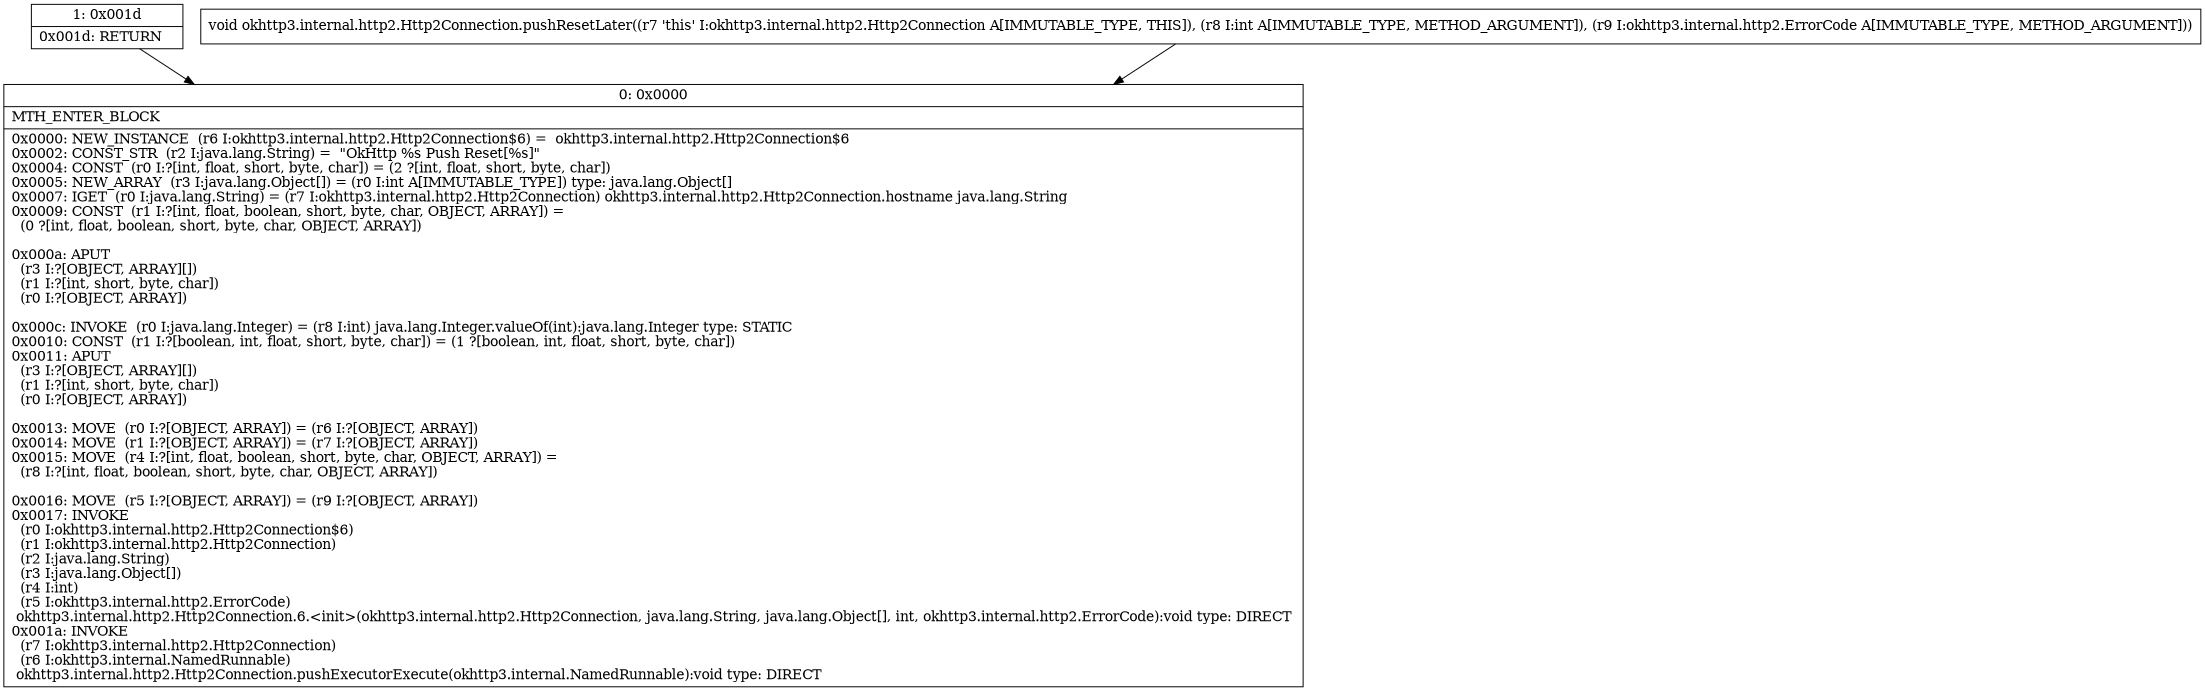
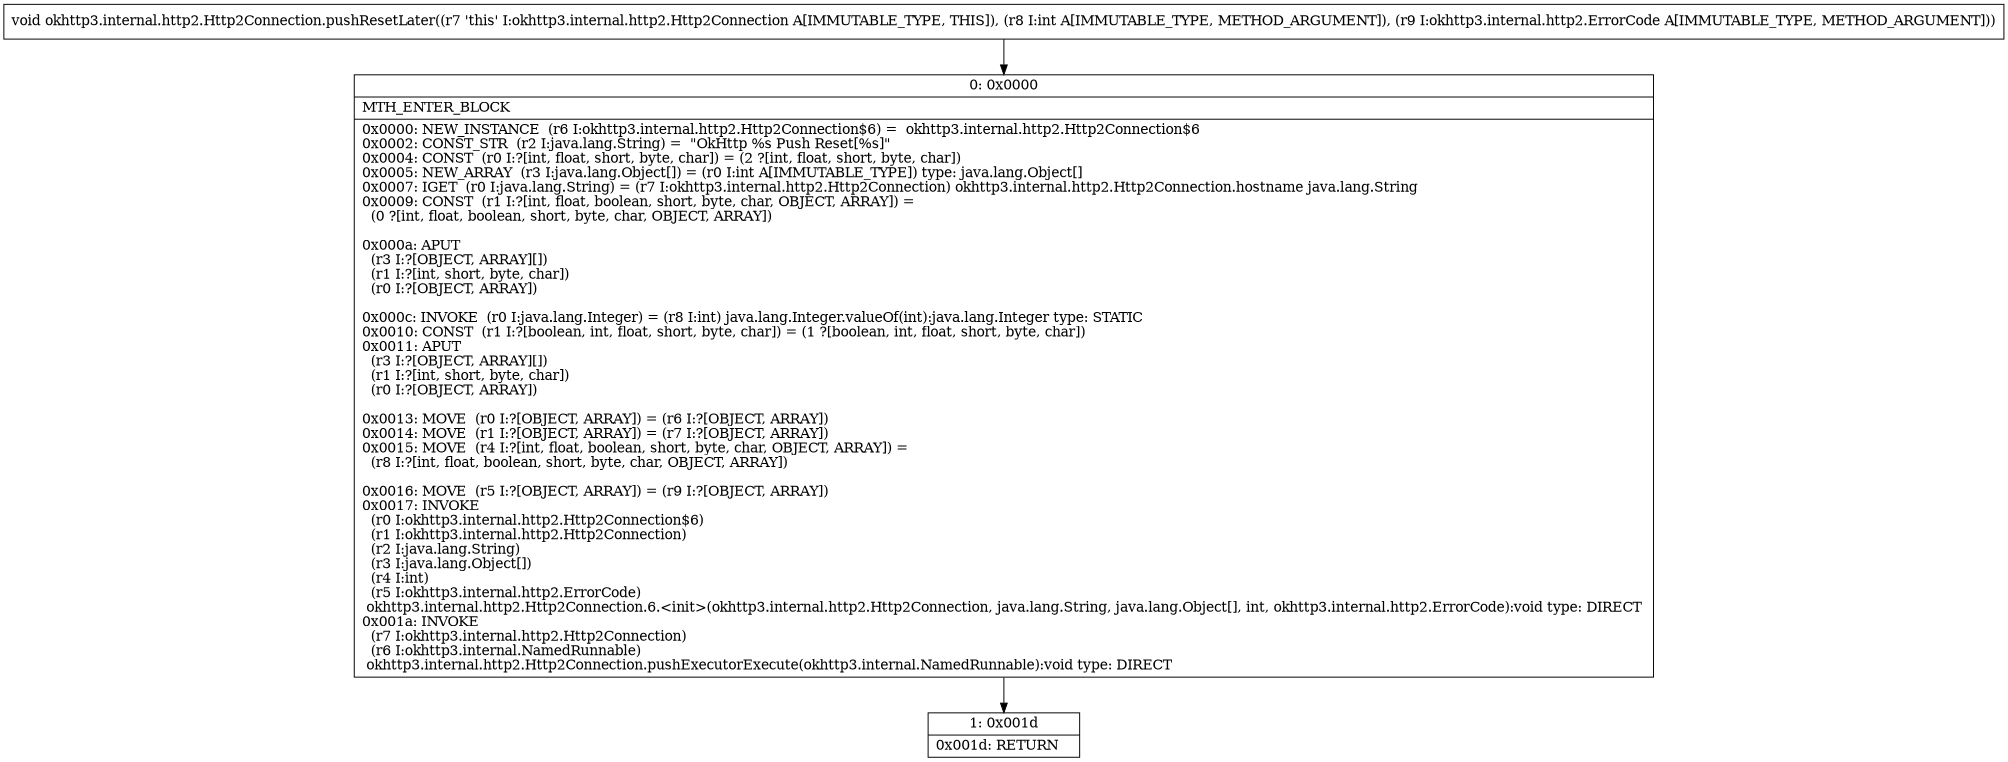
edge "1: 0x001d" -> "0: 0x0000": reversed
